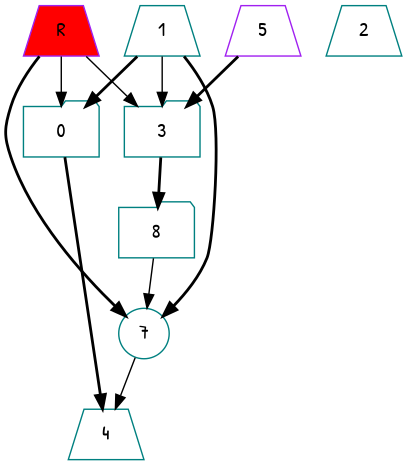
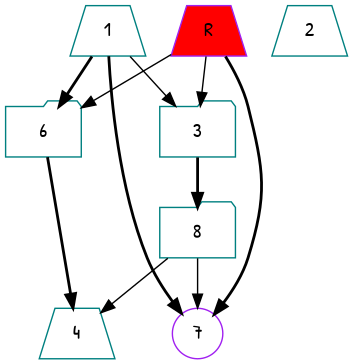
node "5": removed
node "0": label "0" -> "6"
node "7": color teal -> purple
edge "7" -> "4": now "8" -> "4"
